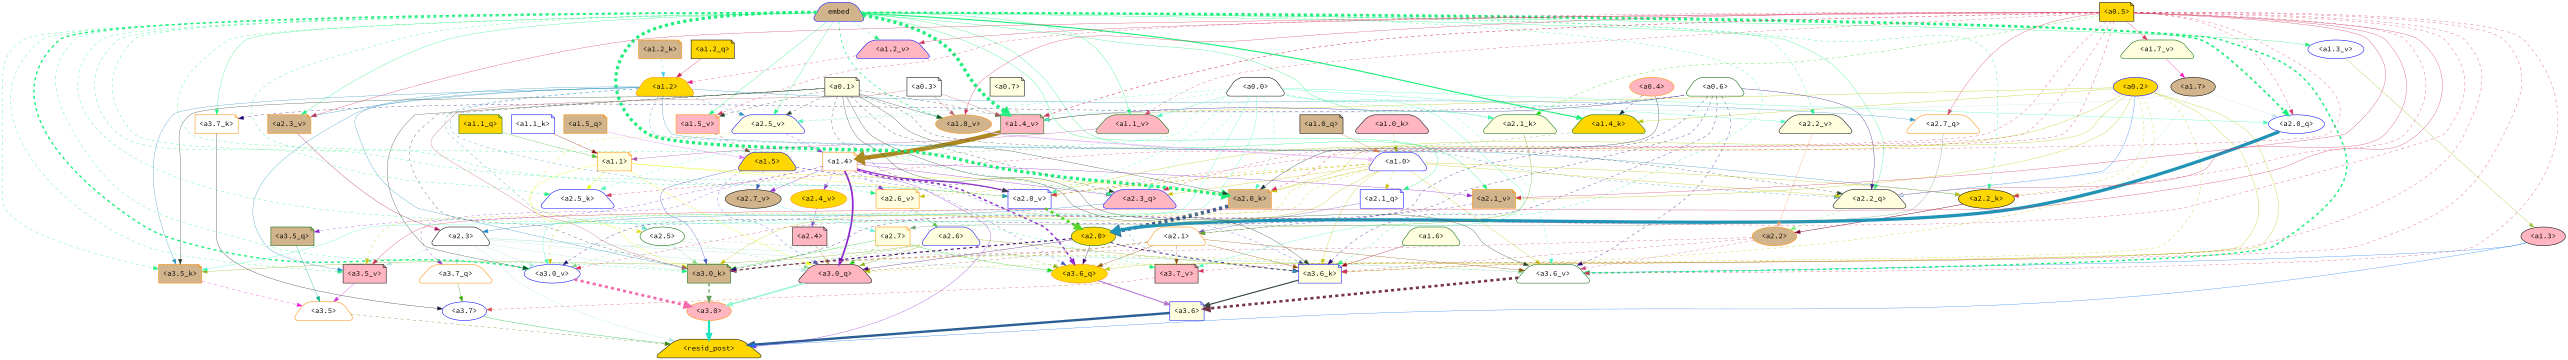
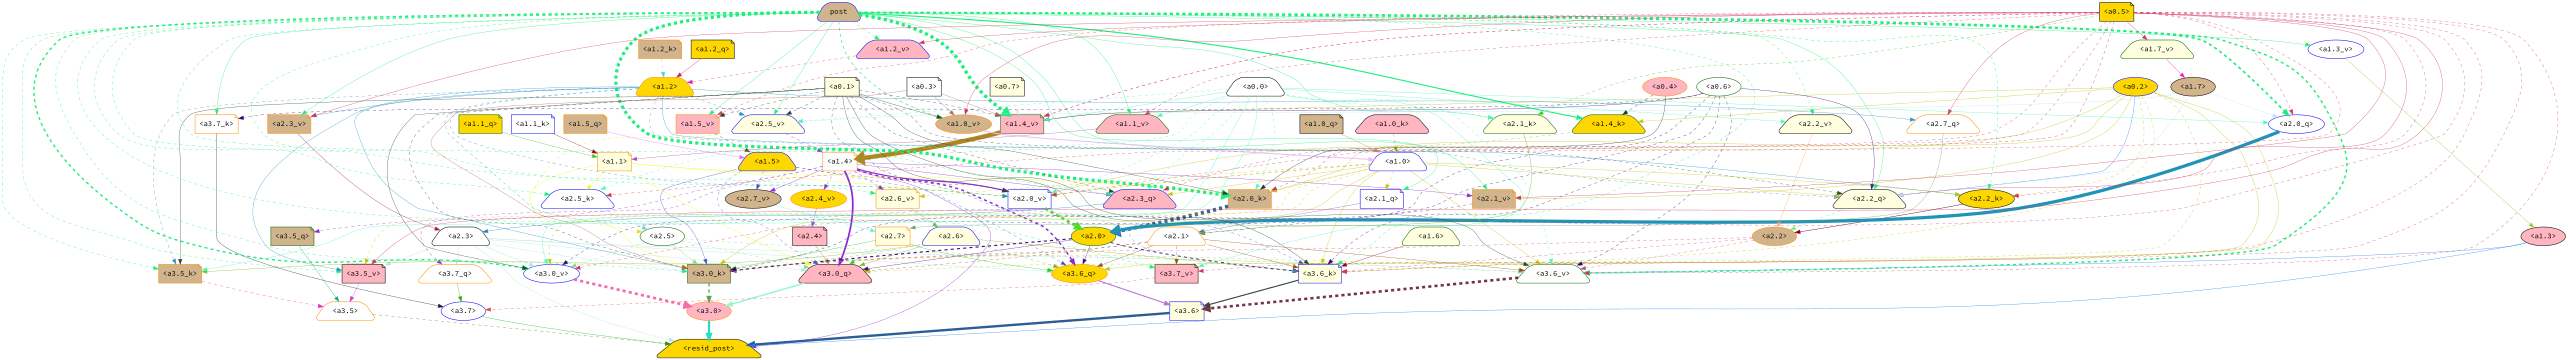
node "embed": label "embed" -> "post"
node "<a0.6>": shape trapezium -> ellipse
edge "<a1.2>" -> "<a3.5_k>": style solid -> dashed
edge "<a0.0>" -> "<a1.4_v>": style dashed -> solid
